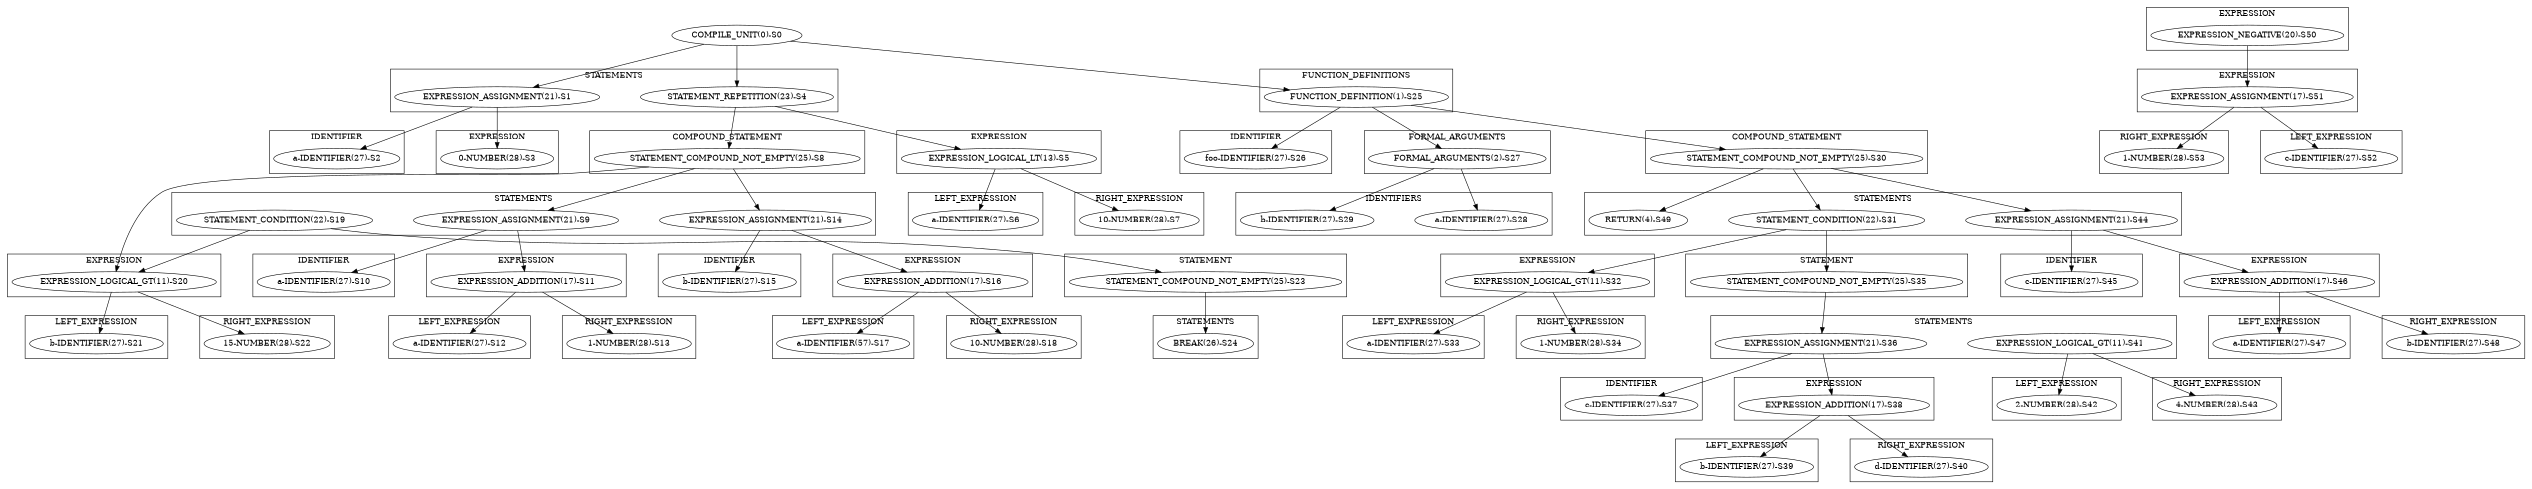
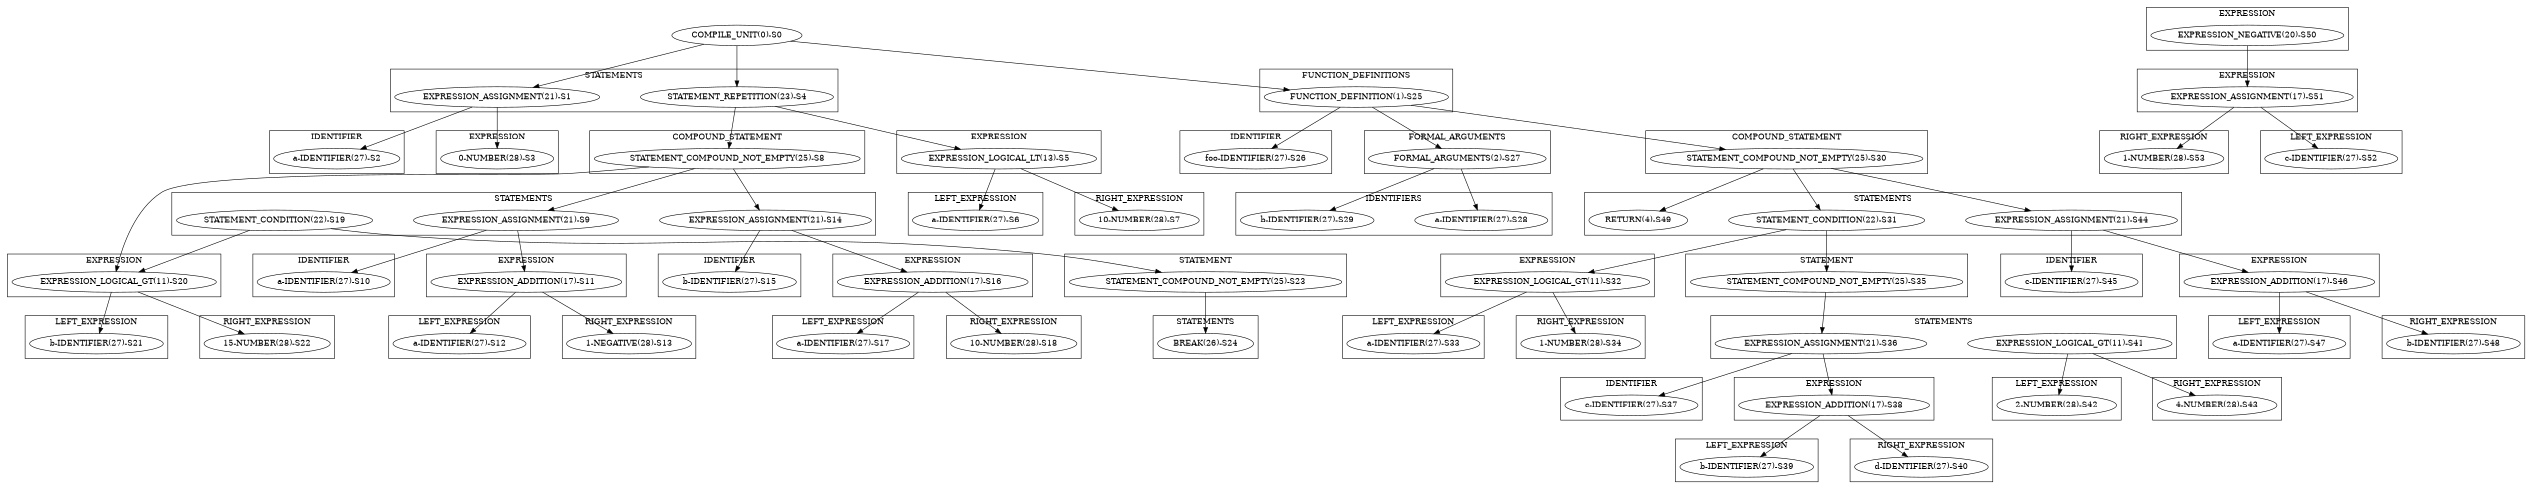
node "1-NUMBER(28)-S13": label "1-NUMBER(28)-S13" -> "1-NEGATIVE(28)-S13"
node "a-IDENTIFIER(57)-S17": label "a-IDENTIFIER(57)-S17" -> "a-IDENTIFIER(27)-S17"
